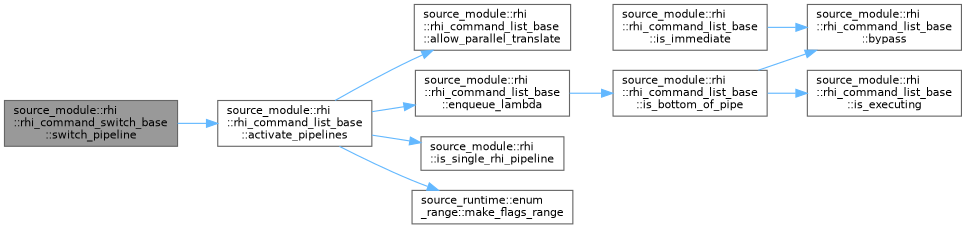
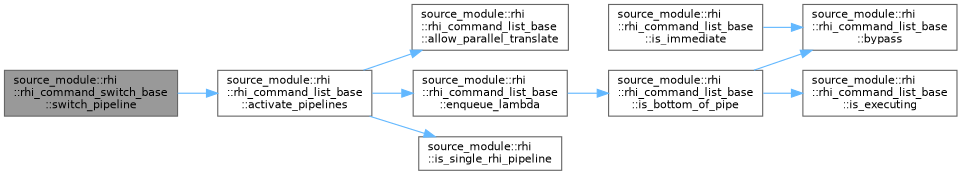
node "source_runtime::enum _range::make_flags_range": removed
